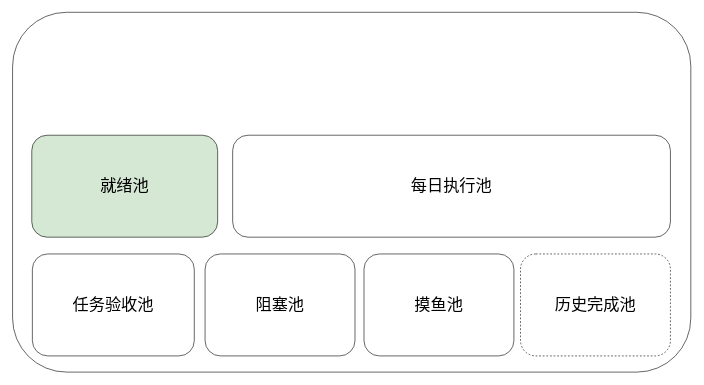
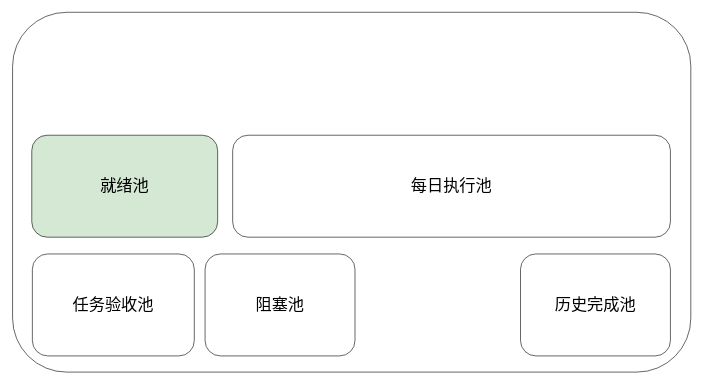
node "摸鱼池": removed
node "历史完成池": style dashed -> solid
